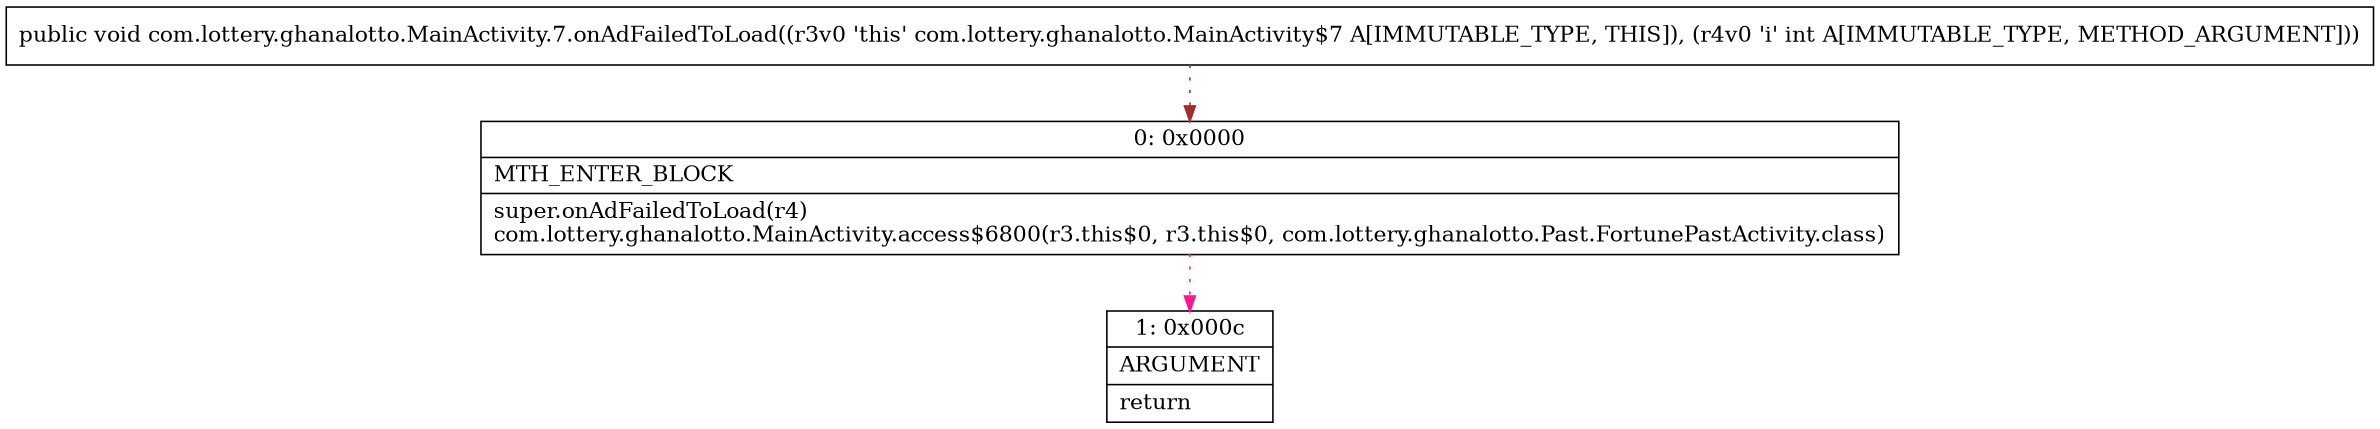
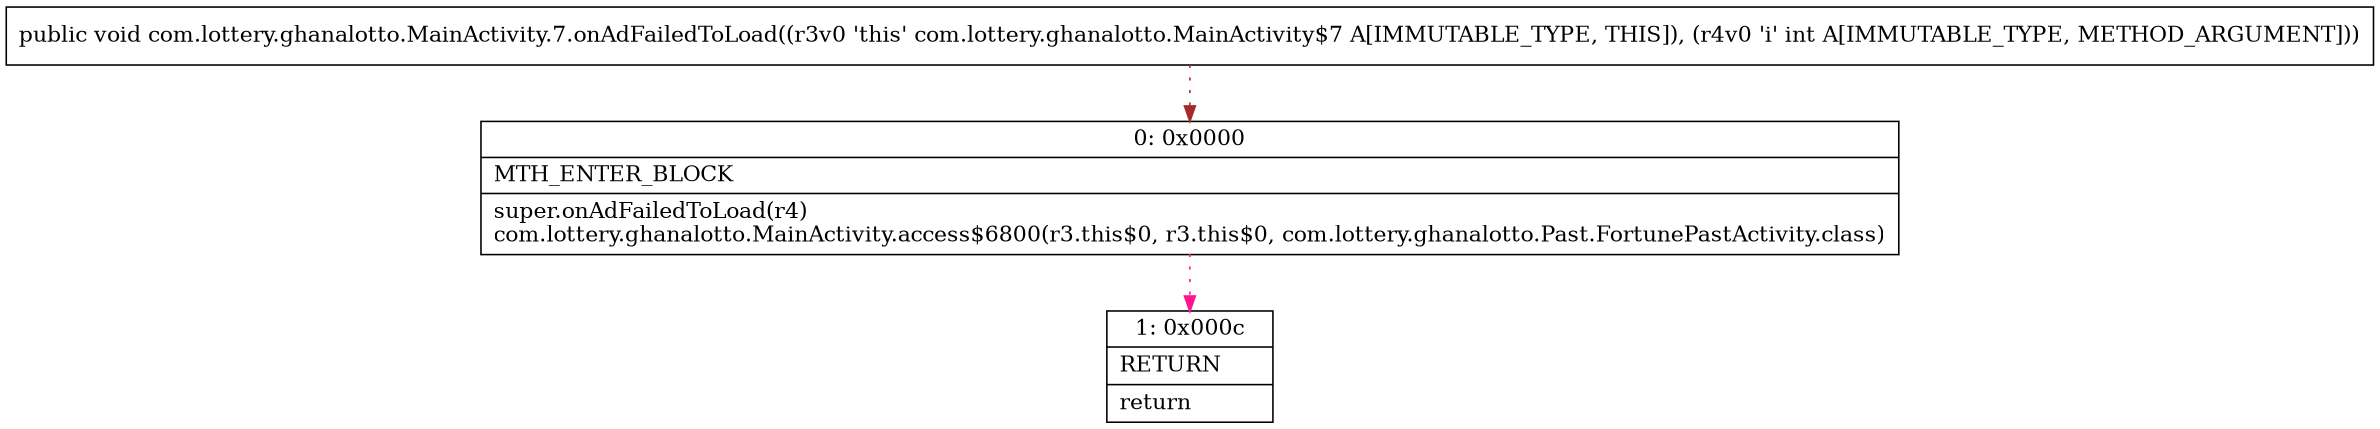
node "1: 0x000c": text "ARGUMENT" -> "RETURN"
